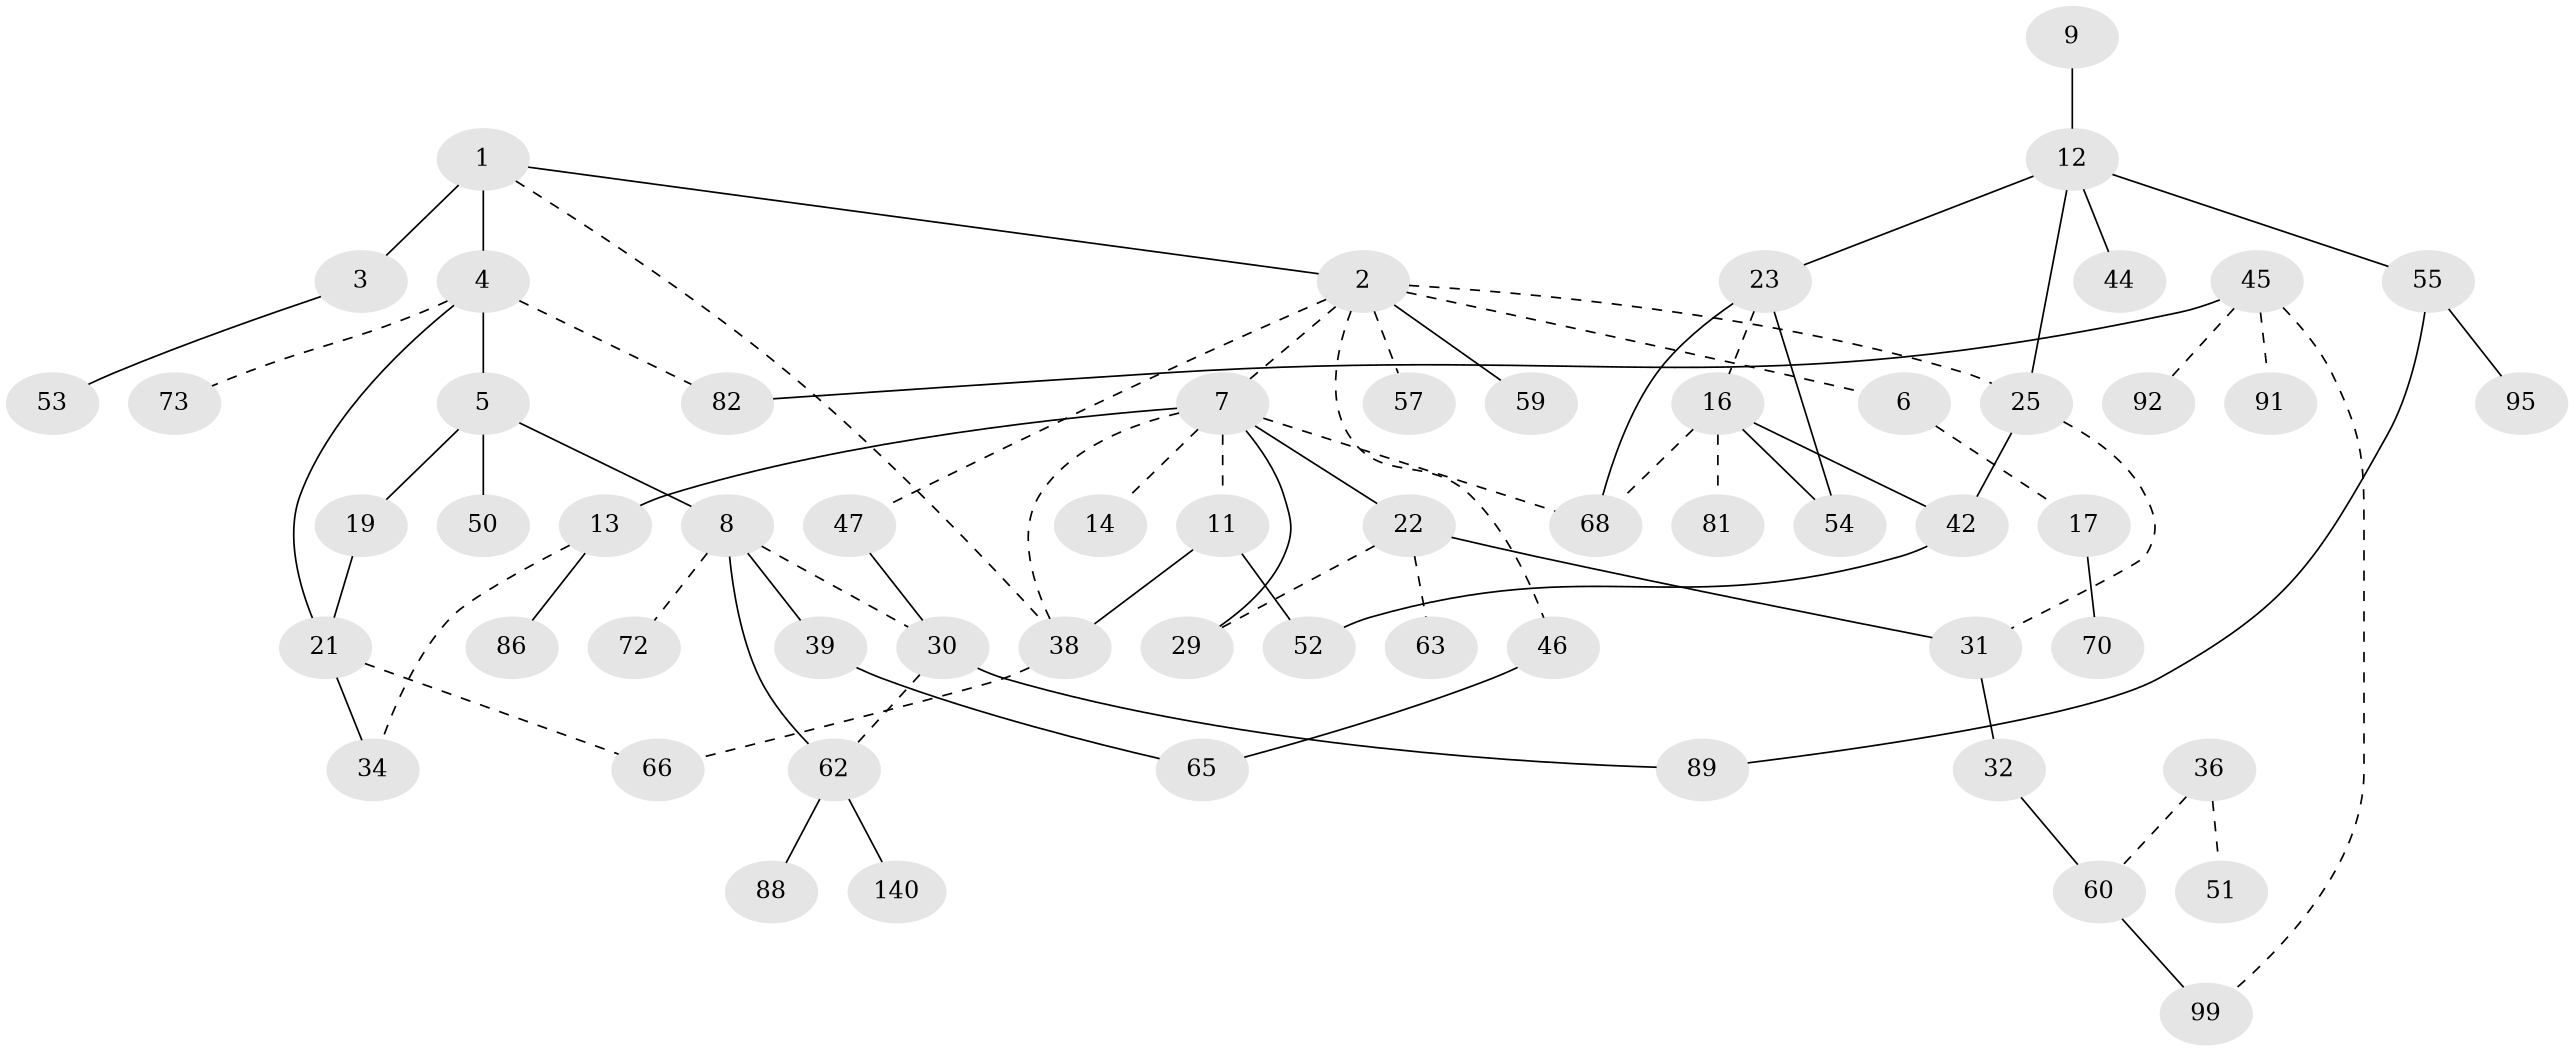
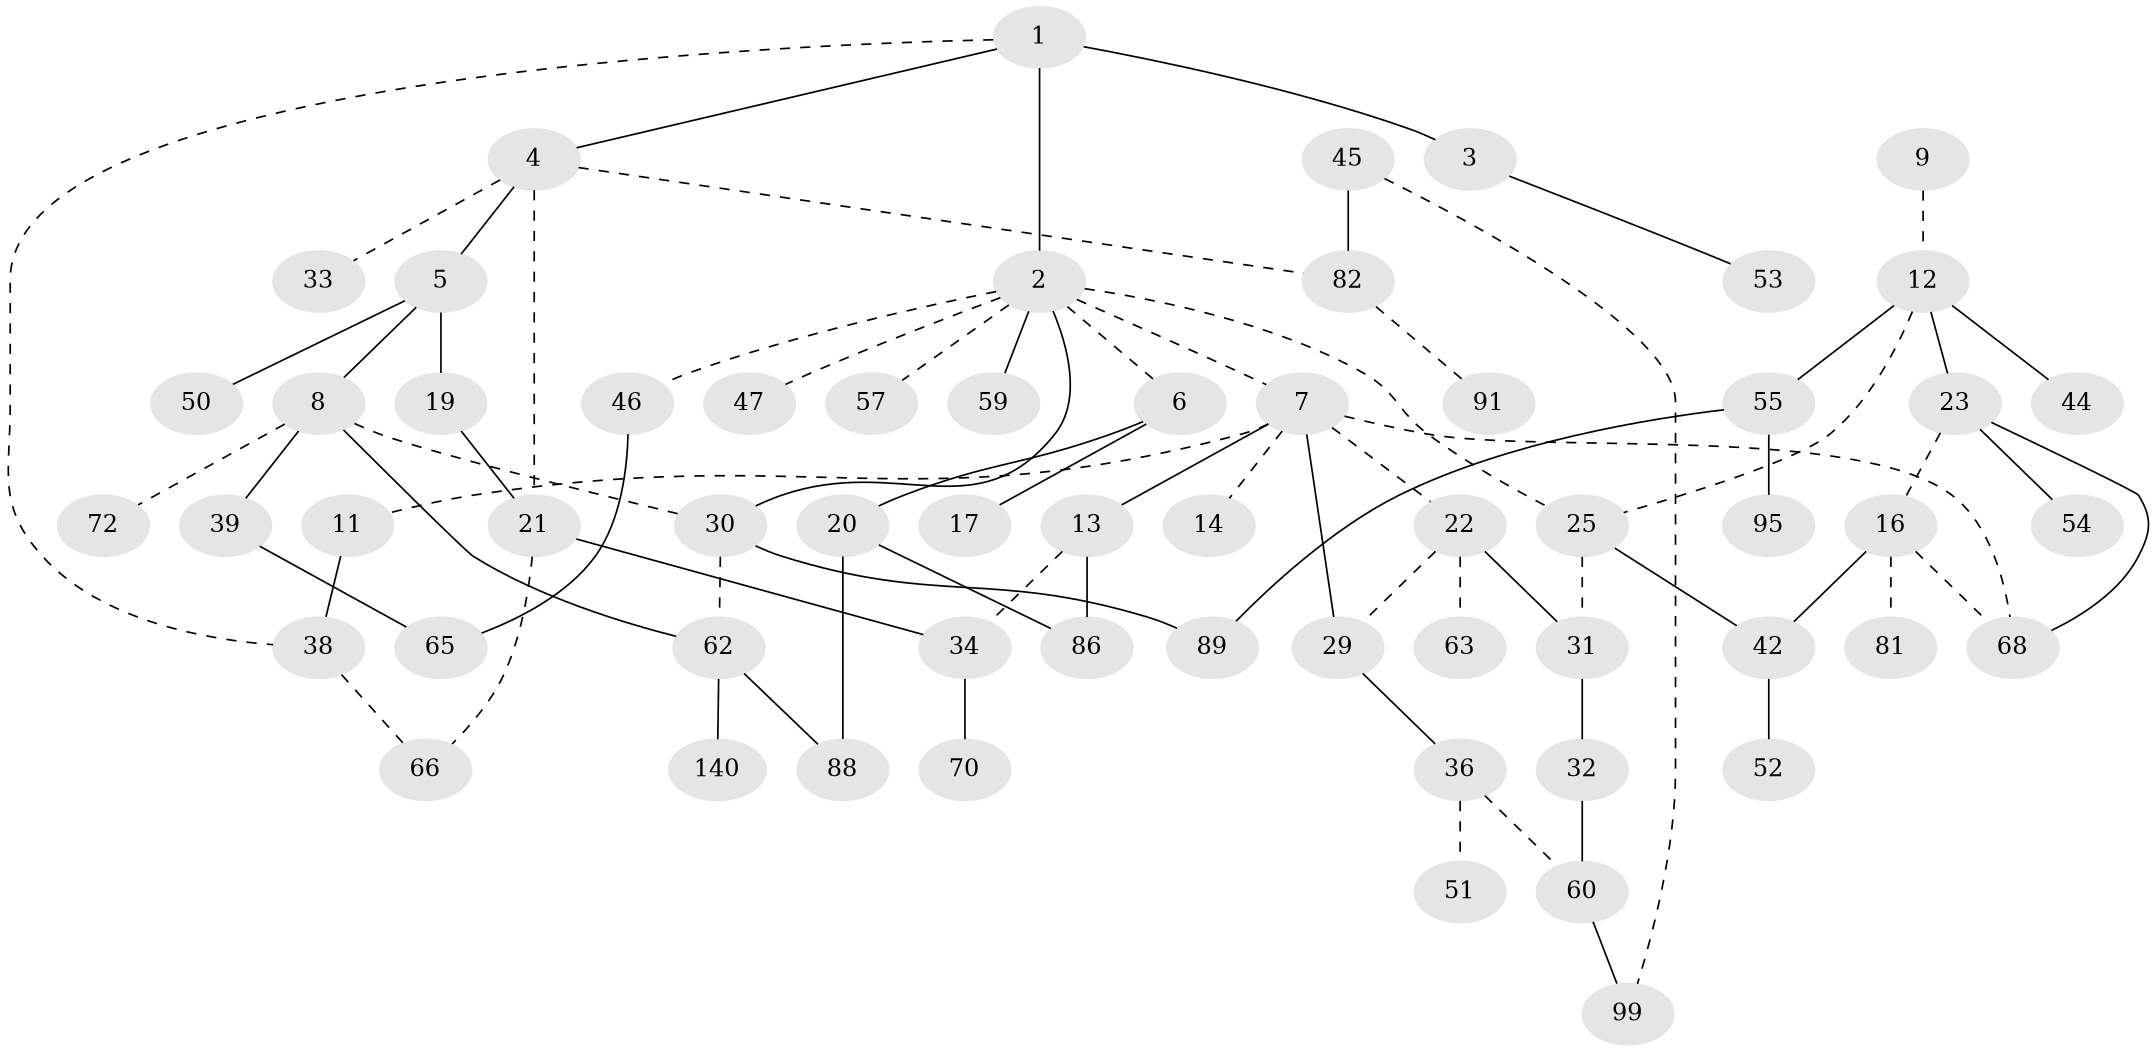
edge "9" -- "12": style solid -> dashed
edge "12" -- "25": style solid -> dashed
edge "45" -- "91": now "82" -- "91"
node "73": label "73" -> "33"
node "92": removed
edge "4" -- "21": style solid -> dashed
edge "6" -- "17": style dashed -> solid
edge "16" -- "54": removed
edge "7" -- "22": style solid -> dashed
edge "7" -- "38": removed
node "20": added
edge "17" -- "70": now "34" -- "70"
edge "11" -- "52": removed
edge "47" -- "30": now "2" -- "30"
edge "29" -- "36": added
